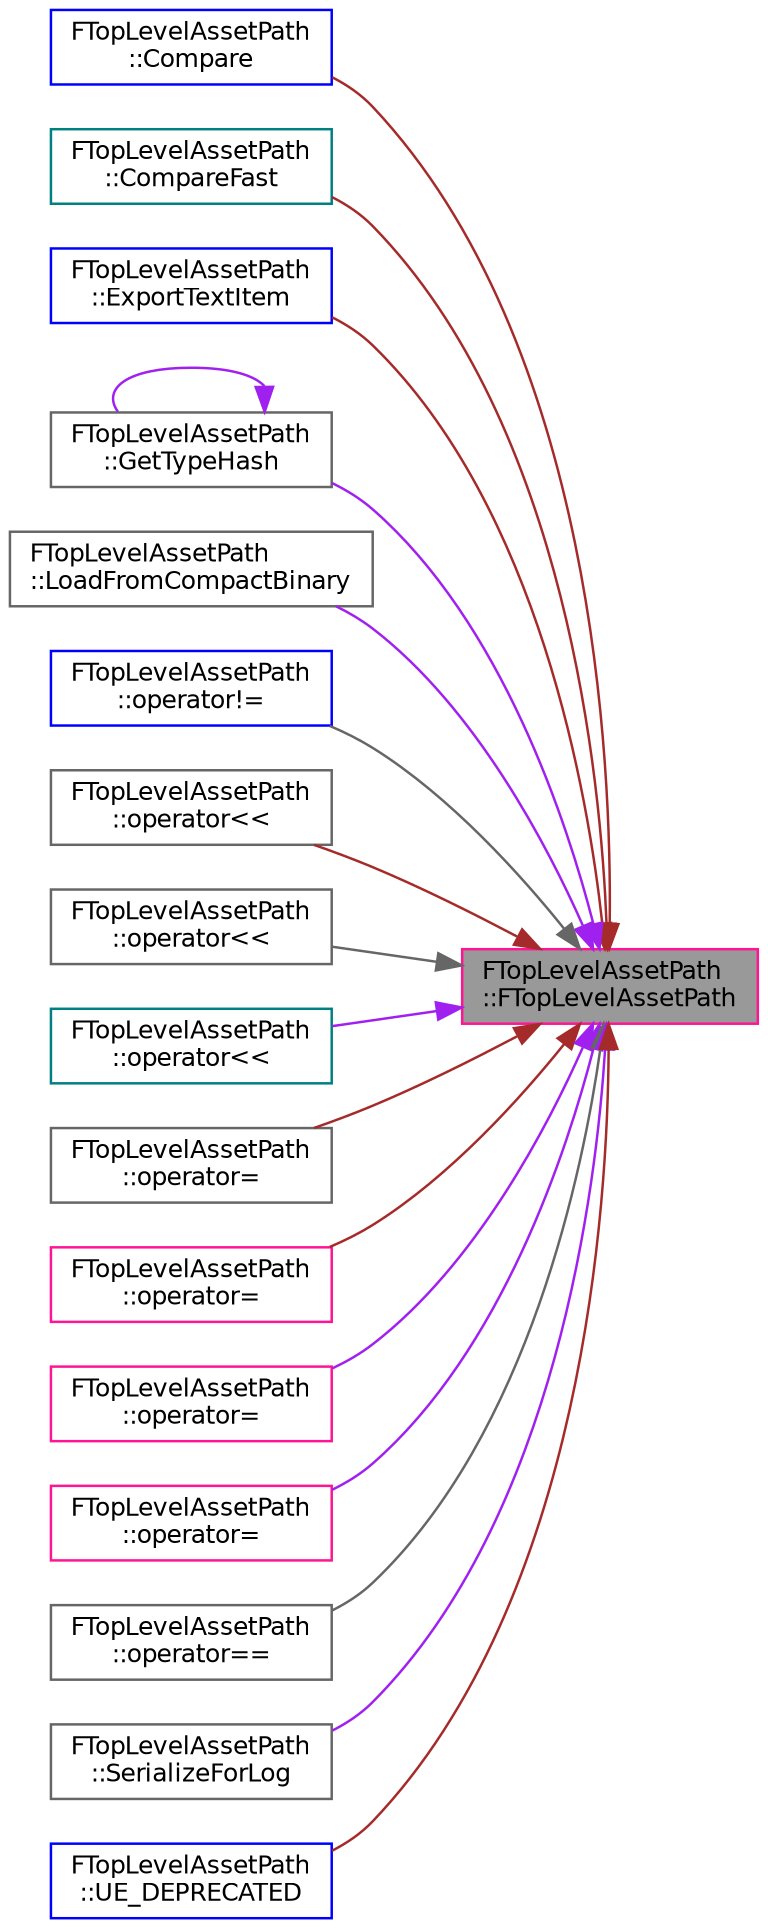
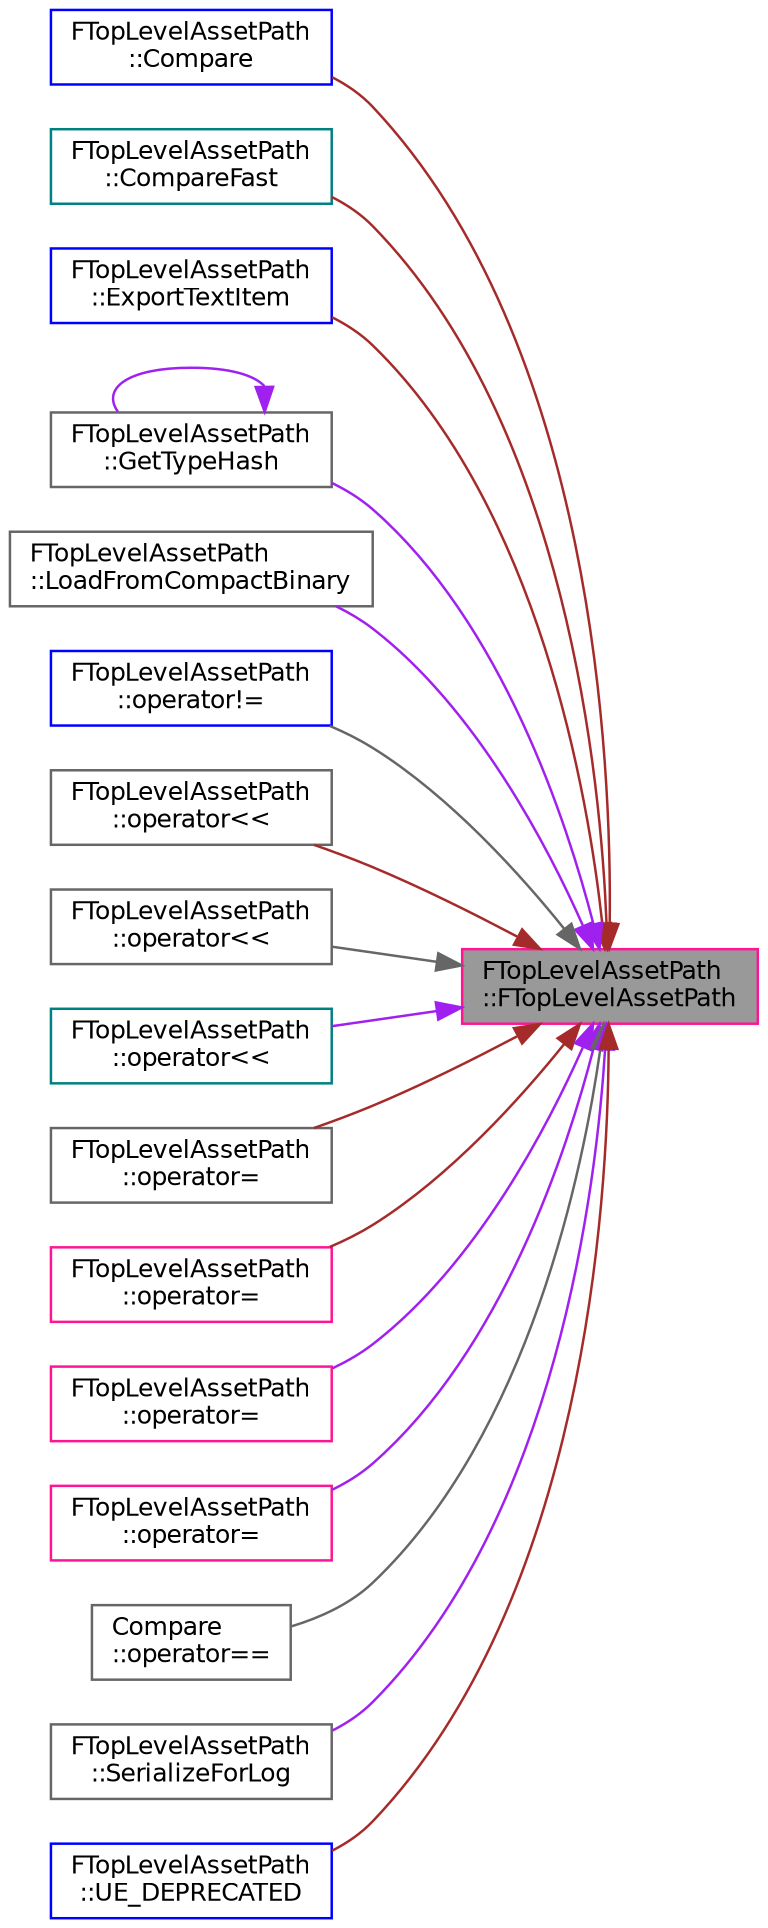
node "FTopLevelAssetPath ::operator==": label "FTopLevelAssetPath ::operator==" -> "Compare ::operator=="
